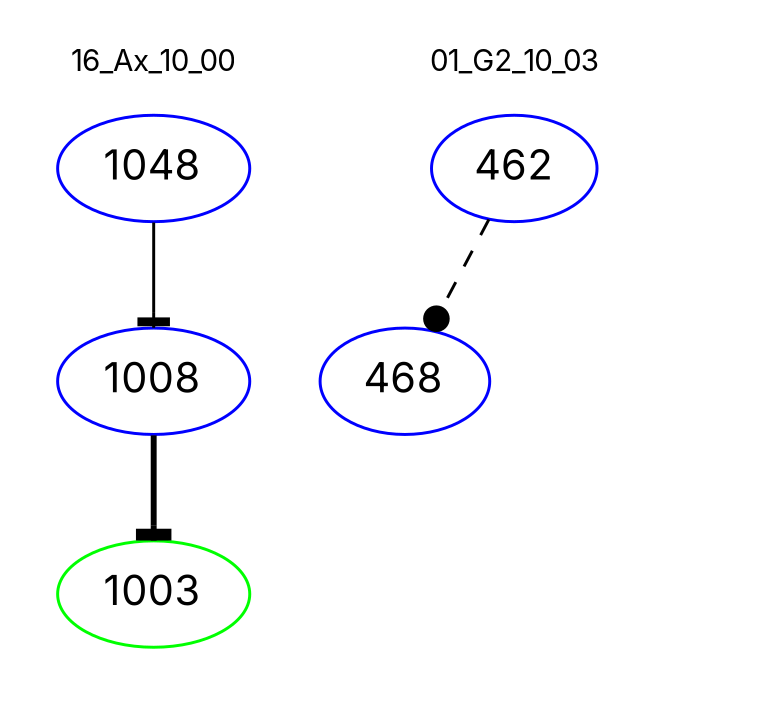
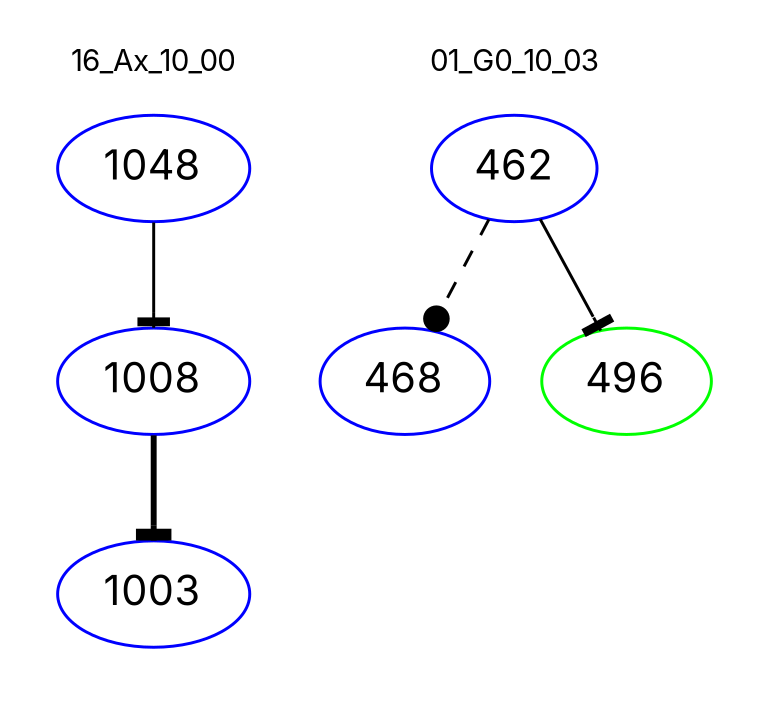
cluster "01_G2_10_03": label "01_G2_10_03" -> "01_G0_10_03"
node "496": added
node "1003": color green -> blue
